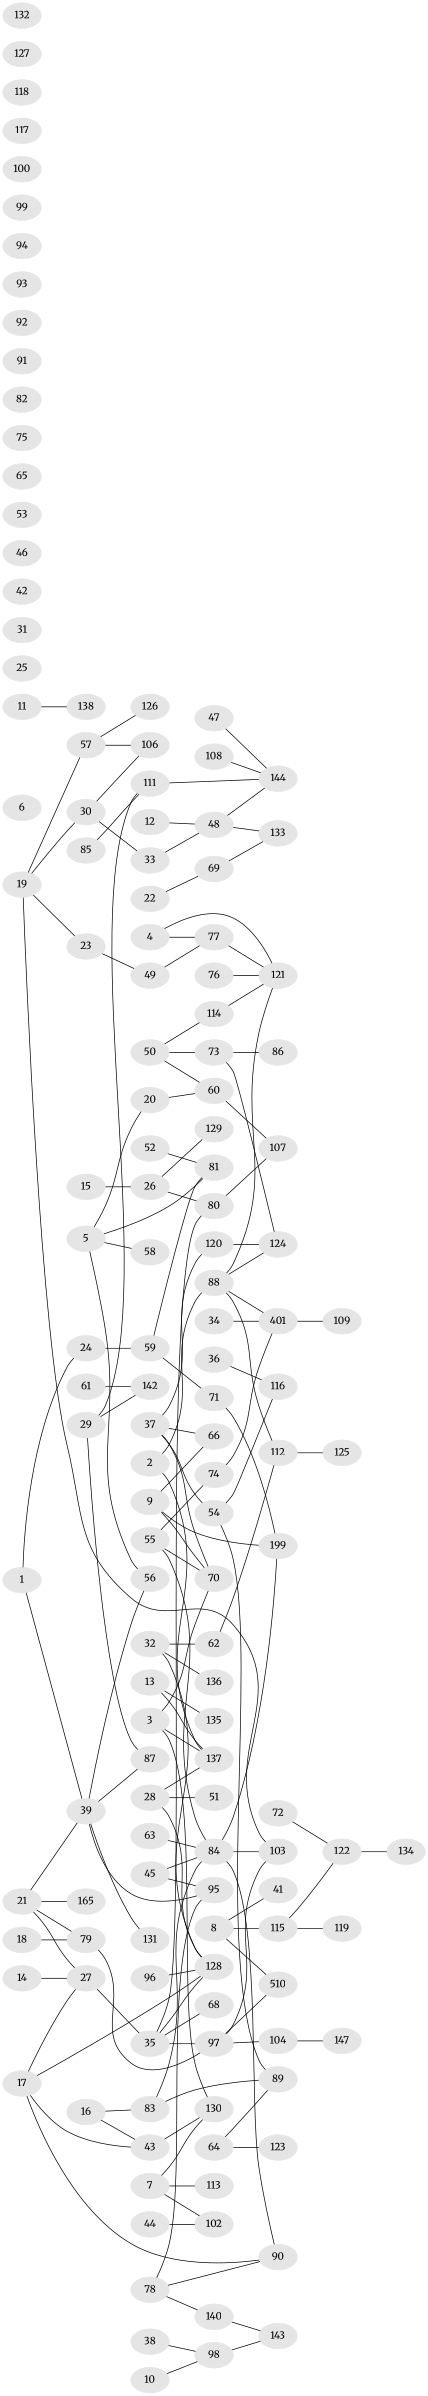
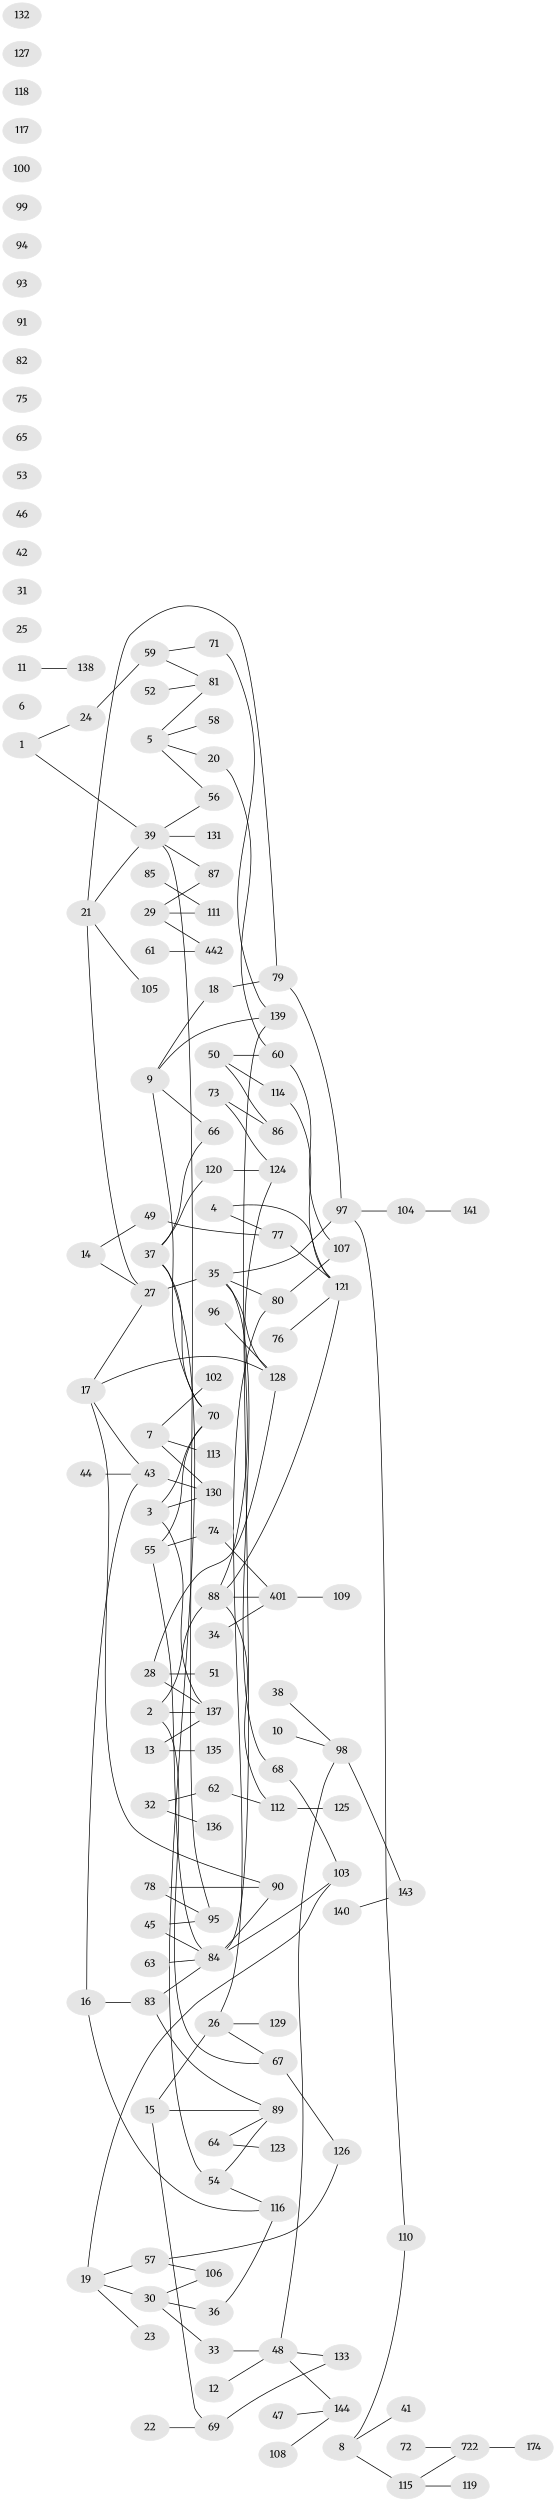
node "92": removed
edge "144" -- "111": removed
edge "23" -- "49": now "14" -- "49"
edge "18" -- "9": added
edge "50" -- "73": now "50" -- "86"
node "142": label "142" -> "442"
node "199": label "199" -> "139"
edge "32" -- "128": removed
node "122": label "122" -> "722"
node "134": label "134" -> "174"
node "165": label "165" -> "105"
edge "103" -- "97": now "103" -- "68"
node "510": label "510" -> "110"
node "147": label "147" -> "141"
edge "98" -- "48": added
node "67": added
edge "15" -- "89": added
edge "16" -- "116": added
edge "44" -- "102": now "44" -- "43"
edge "15" -- "69": added
edge "78" -- "140": removed
edge "30" -- "36": added
